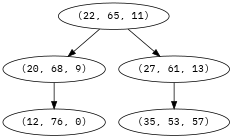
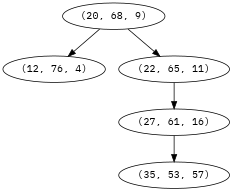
edge "(22, 65, 11)" -> "(20, 68, 9)": reversed
node "(27, 61, 13)": label "(27, 61, 13)" -> "(27, 61, 16)"
node "(12, 76, 0)": label "(12, 76, 0)" -> "(12, 76, 4)"
